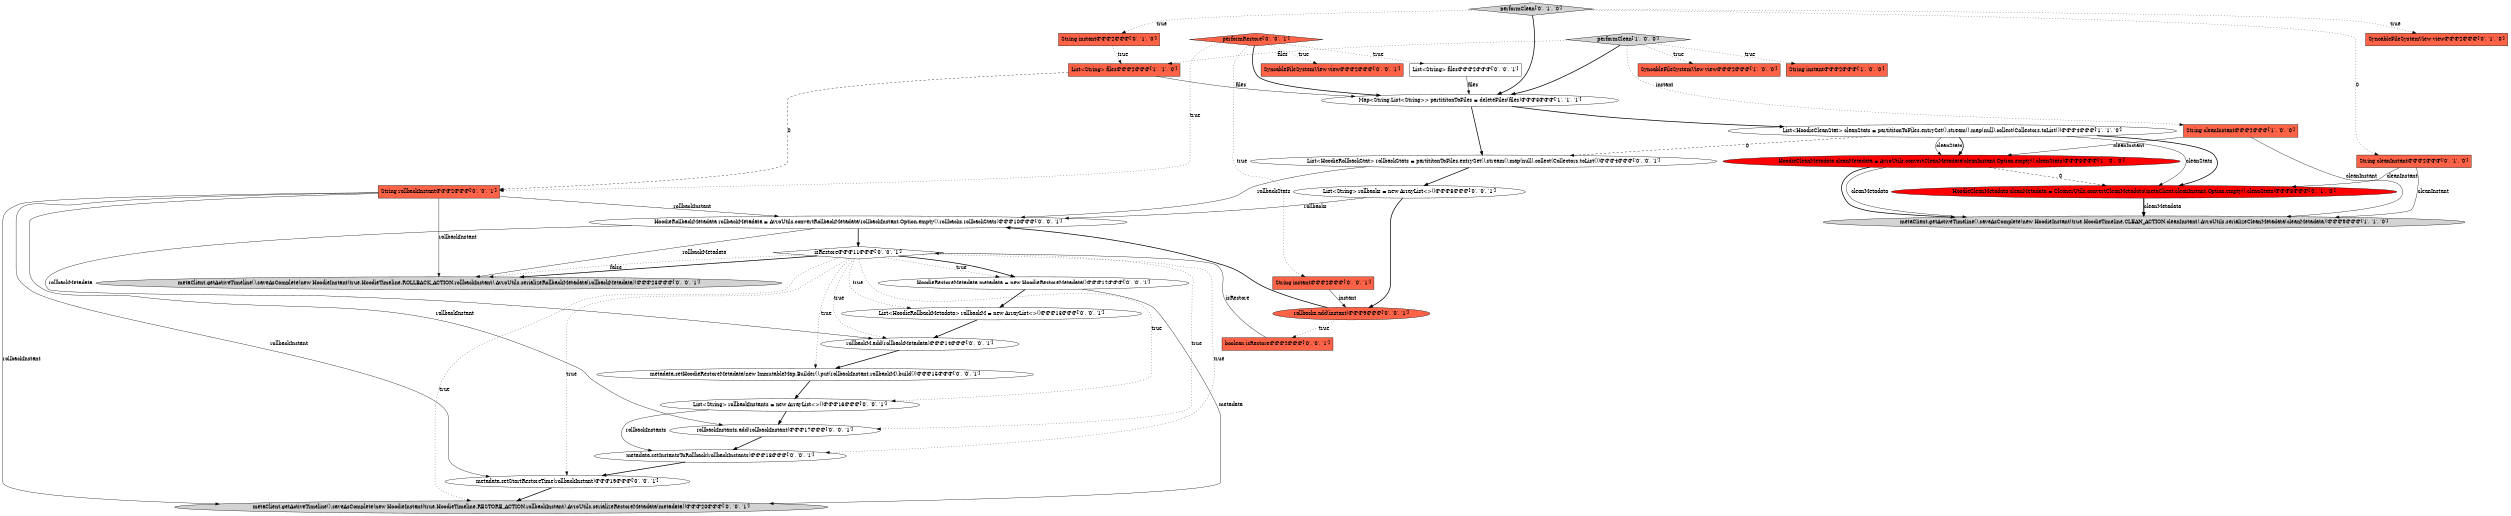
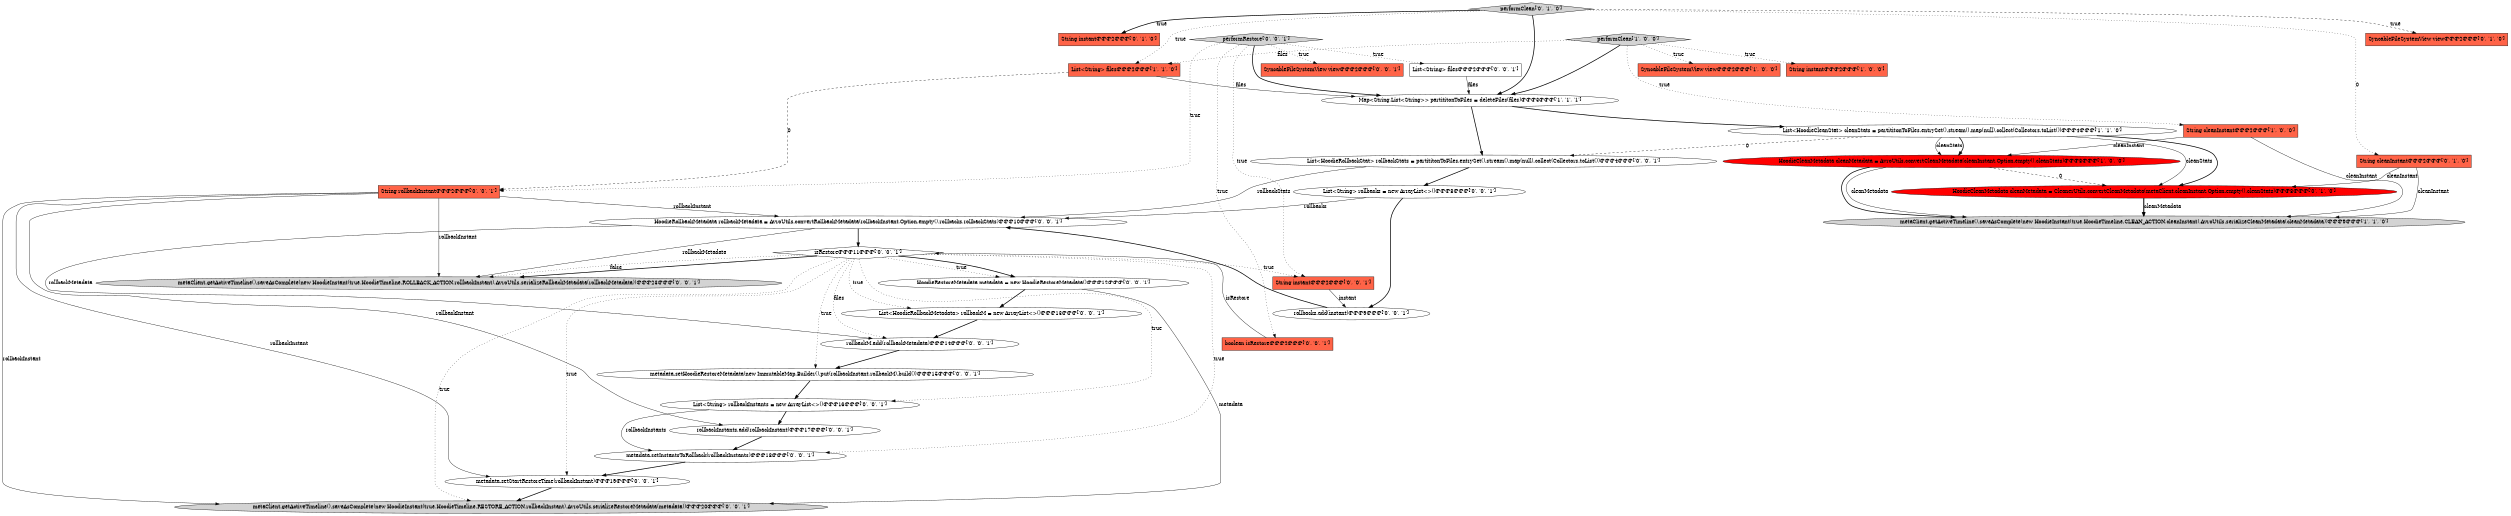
edge "performClean['0', '1', '0']" -> "SyncableFileSystemView view@@@2@@@['0', '1', '0']": style dotted -> dashed
edge "performClean['0', '1', '0']" -> "String instant@@@2@@@['0', '1', '0']": style dotted -> bold
node "performRestore['0', '0', '1']": fillcolor tomato -> lightgray
edge "String instant@@@2@@@['0', '1', '0']" -> "List<String> files@@@2@@@['1', '1', '0']": now "performClean['0', '1', '0']" -> "List<String> files@@@2@@@['1', '1', '0']"
edge "performClean['1', '0', '0']" -> "String cleanInstant@@@2@@@['1', '0', '0']": label "instant" -> "true"
edge "isRestore@@@11@@@['0', '0', '1']" -> "rollbackM.add(rollbackMetadata)@@@14@@@['0', '0', '1']": label "true" -> "files"
node "rollbacks.add(instant)@@@9@@@['0', '0', '1']": fillcolor tomato -> white
edge "rollbacks.add(instant)@@@9@@@['0', '0', '1']" -> "boolean isRestore@@@2@@@['0', '0', '1']": now "performRestore['0', '0', '1']" -> "boolean isRestore@@@2@@@['0', '0', '1']"
edge "isRestore@@@11@@@['0', '0', '1']" -> "rollbackInstants.add(rollbackInstant)@@@17@@@['0', '0', '1']": now "isRestore@@@11@@@['0', '0', '1']" -> "String instant@@@2@@@['0', '0', '1']"
